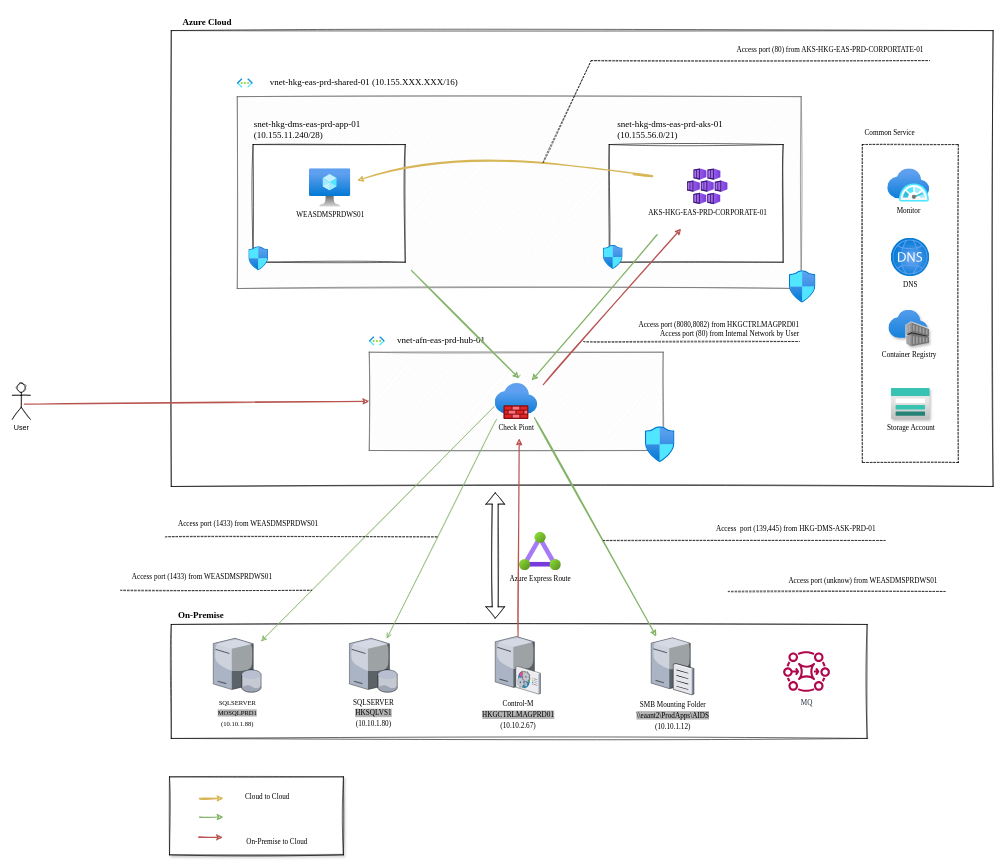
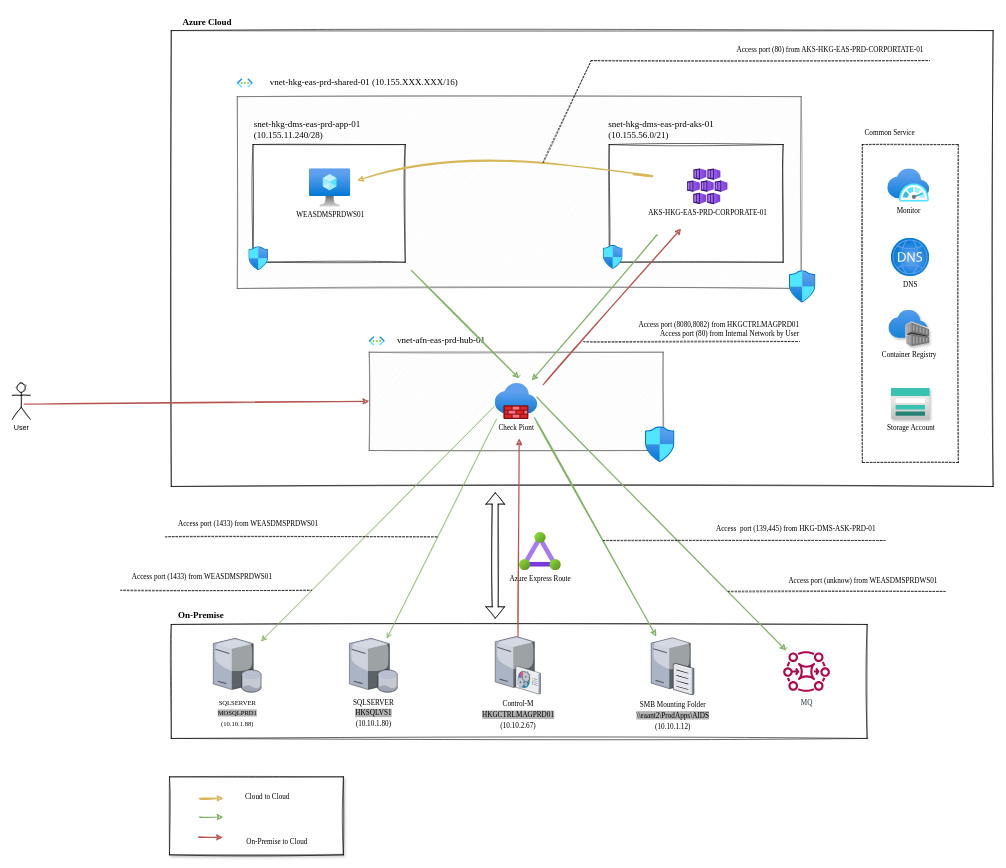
node "snet-hkg-dms-eas-prd-aks-01 (10.155.56.0/21)": moved (698, 129) -> (689, 129)
edge "Check Piont" -> "MQ": added
